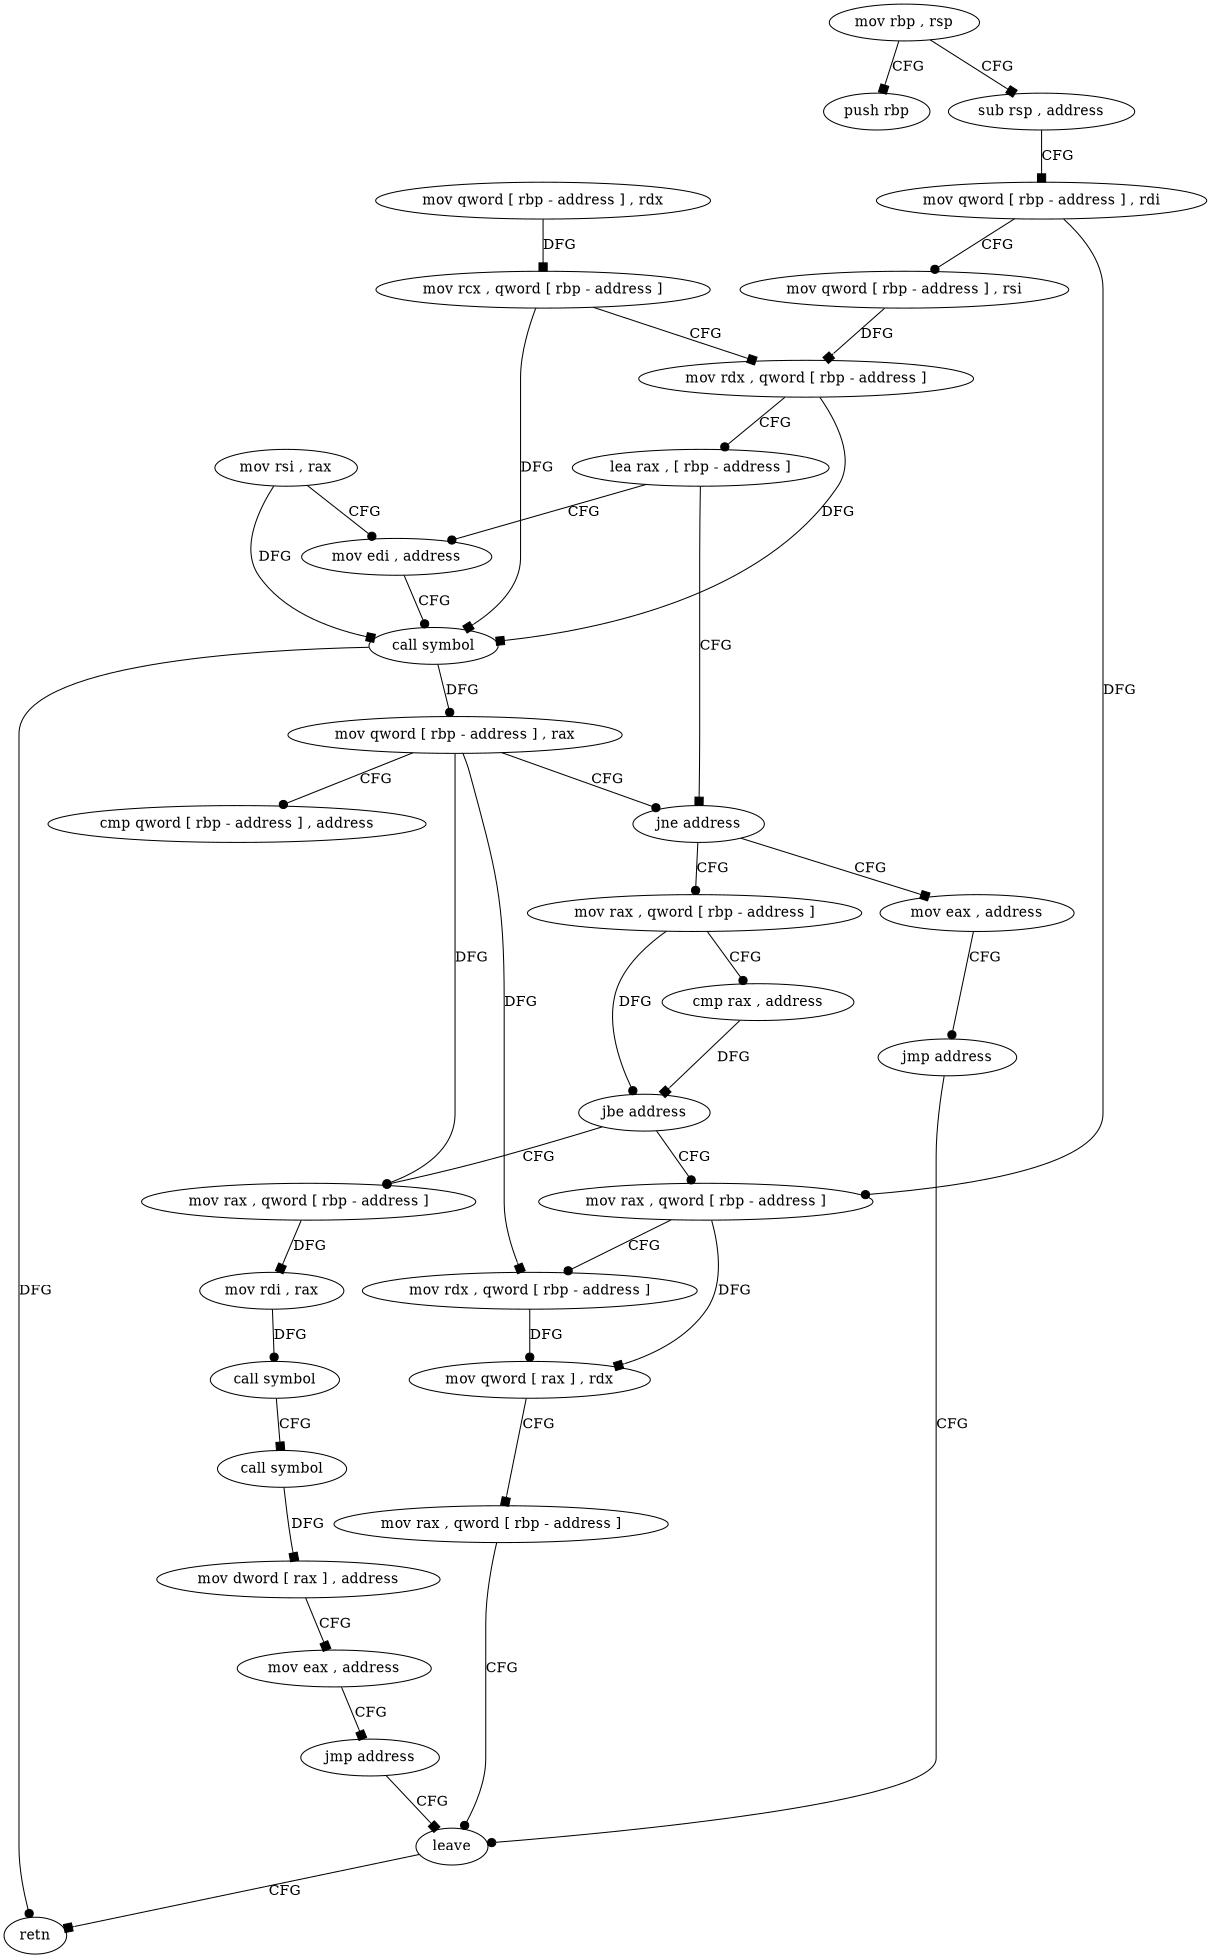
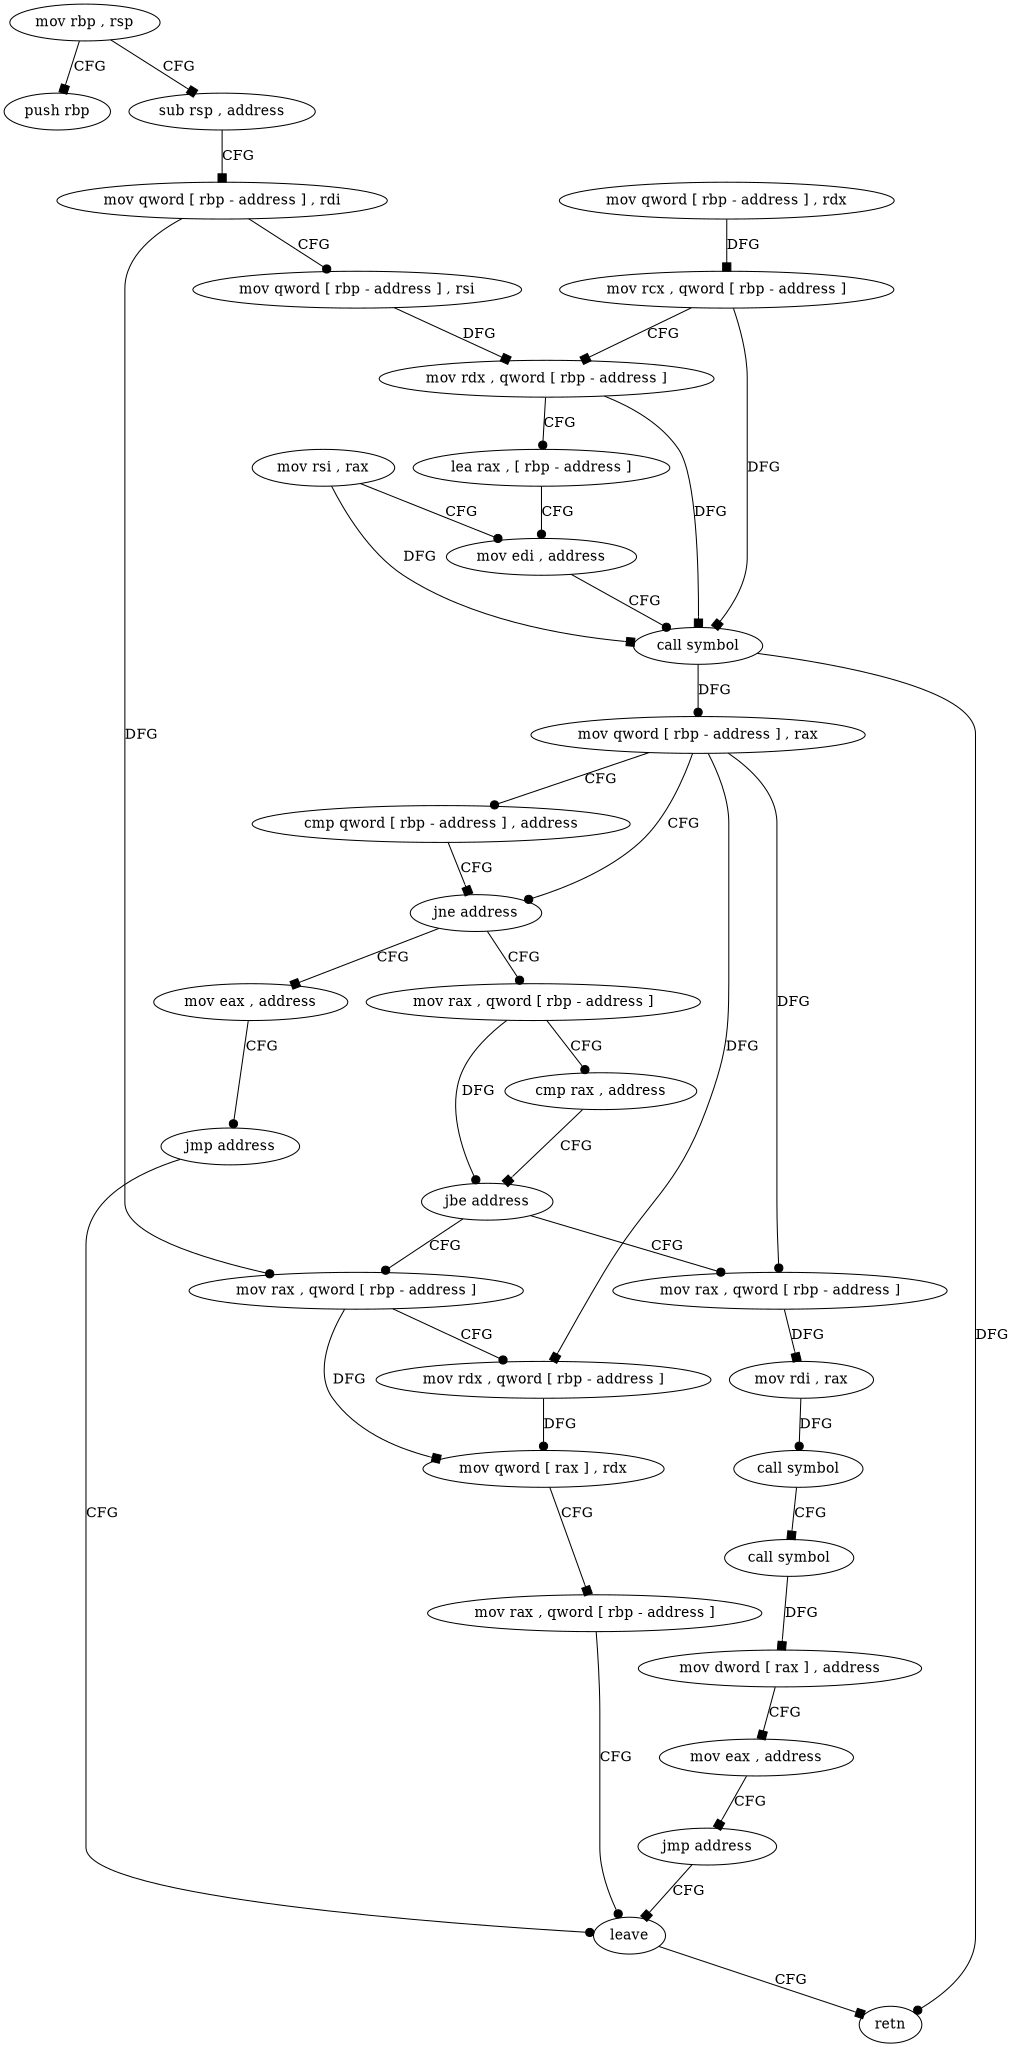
edge "lea rax , [ rbp - address ]" -> "jne address": now "cmp qword [ rbp - address ] , address" -> "jne address"
edge "cmp rax , address" -> "jbe address": label "DFG" -> "CFG"
